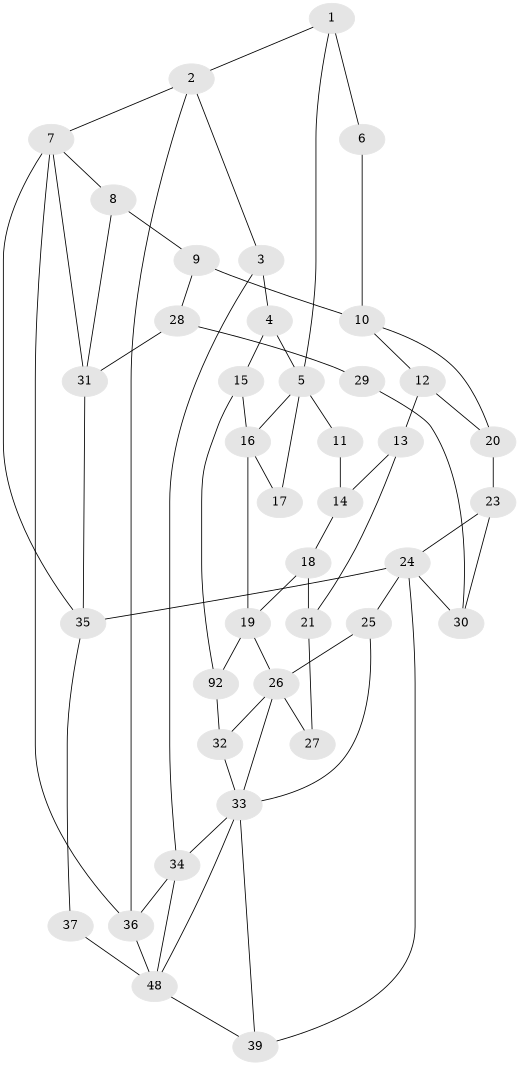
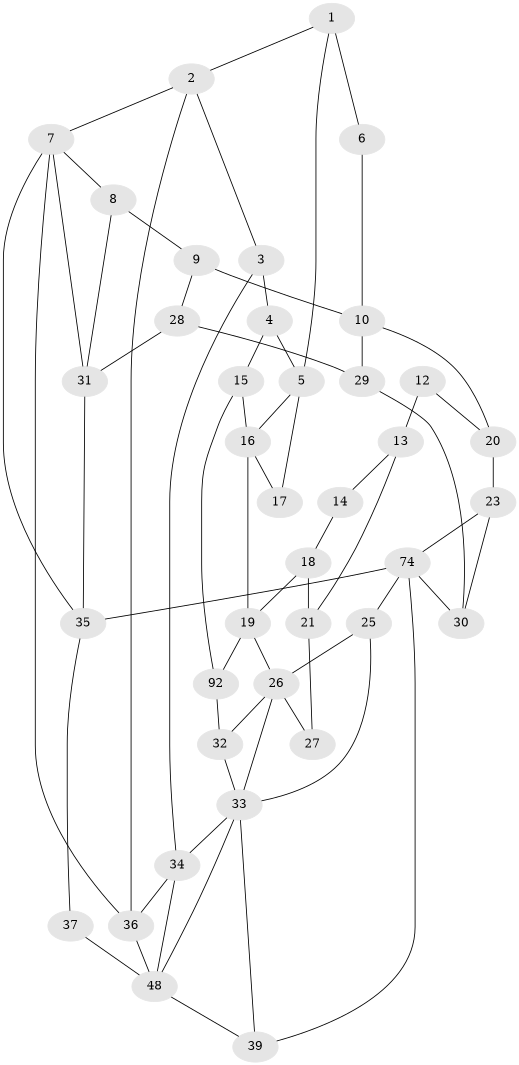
edge "10" -- "12": now "10" -- "29"
node "11": removed
node "24": label "24" -> "74"
